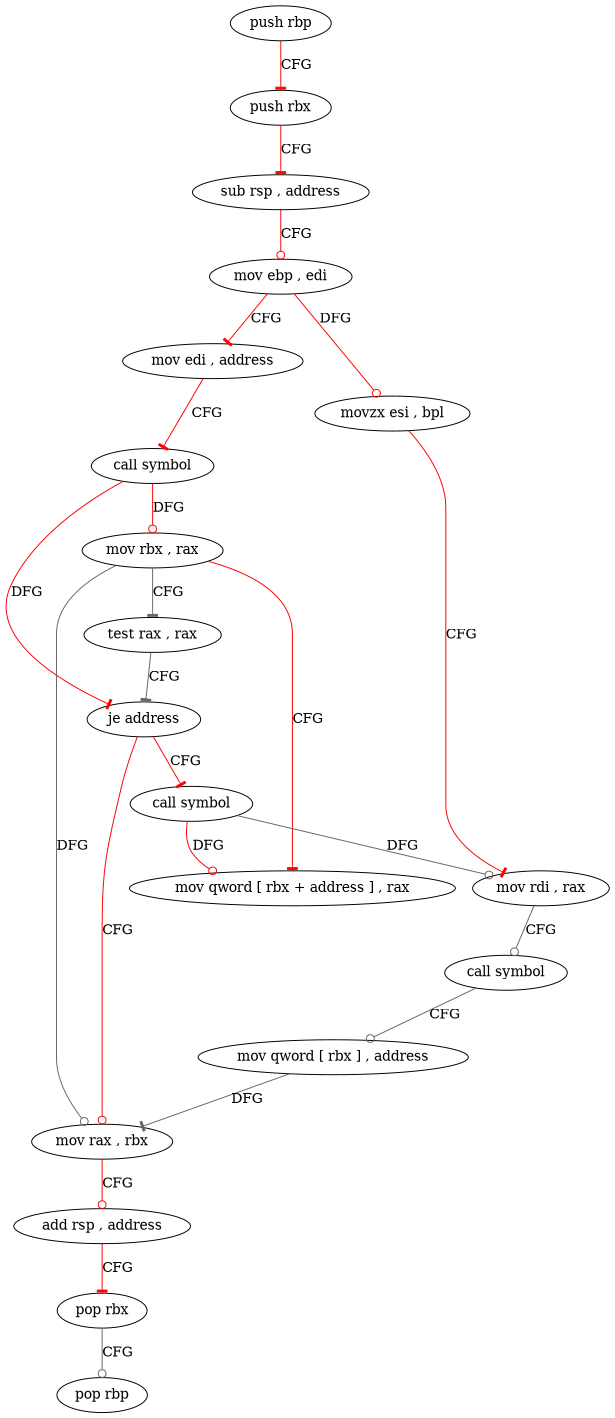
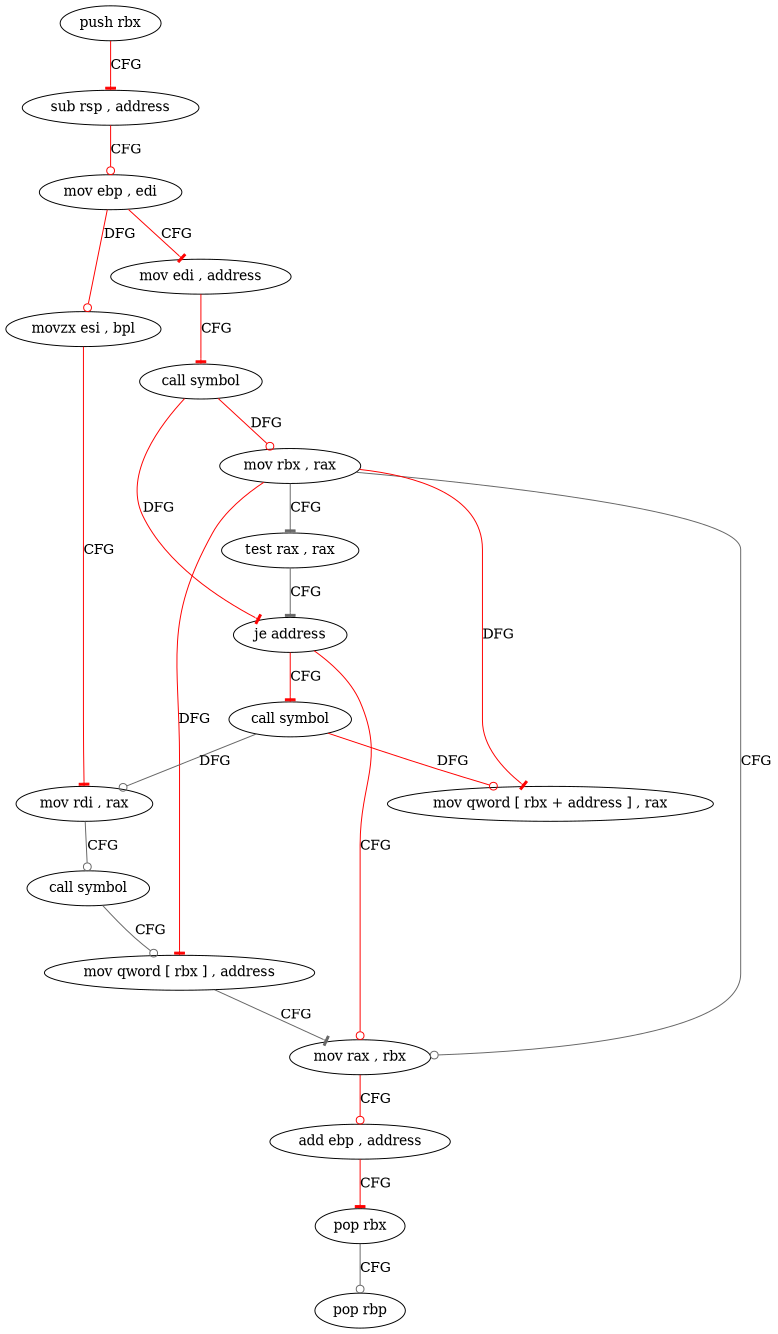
node "push rbp": removed
edge "mov rbx , rax" -> "mov qword [ rbx ] , address": added, label "DFG"
edge "mov rbx , rax" -> "mov qword [ rbx + address ] , rax": label "CFG" -> "DFG"
edge "mov rbx , rax" -> "mov rax , rbx": label "DFG" -> "CFG"
edge "mov qword [ rbx ] , address" -> "mov rax , rbx": label "DFG" -> "CFG"
node "add rsp , address": label "add rsp , address" -> "add ebp , address"
